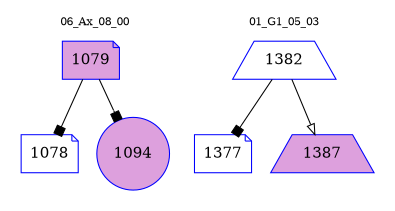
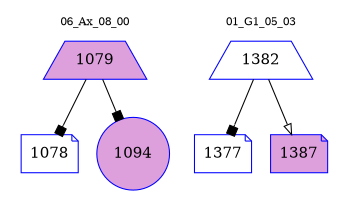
node "1079": shape note -> trapezium
node "1387": shape trapezium -> note
